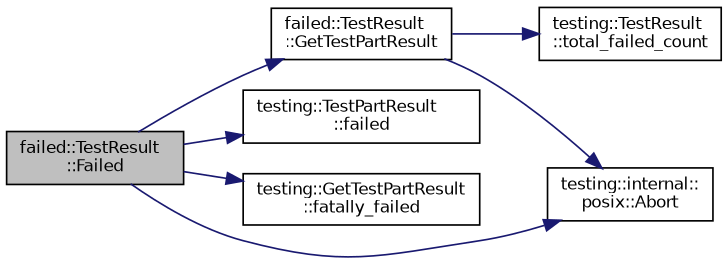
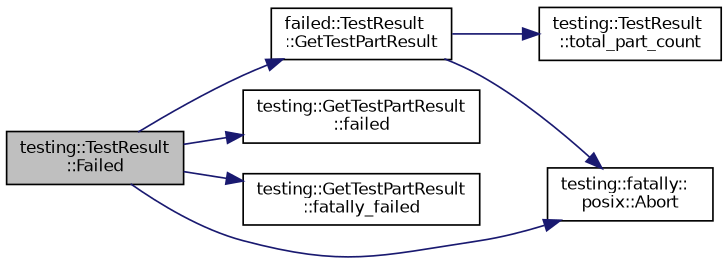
node "testing::TestResult ::total_failed_count": label "testing::TestResult ::total_failed_count" -> "testing::TestResult ::total_part_count"
node "testing::TestPartResult ::failed": label "testing::TestPartResult ::failed" -> "testing::GetTestPartResult ::failed"
node "failed::TestResult ::Failed": label "failed::TestResult ::Failed" -> "testing::TestResult ::Failed"
node "testing::internal:: posix::Abort": label "testing::internal:: posix::Abort" -> "testing::fatally:: posix::Abort"
